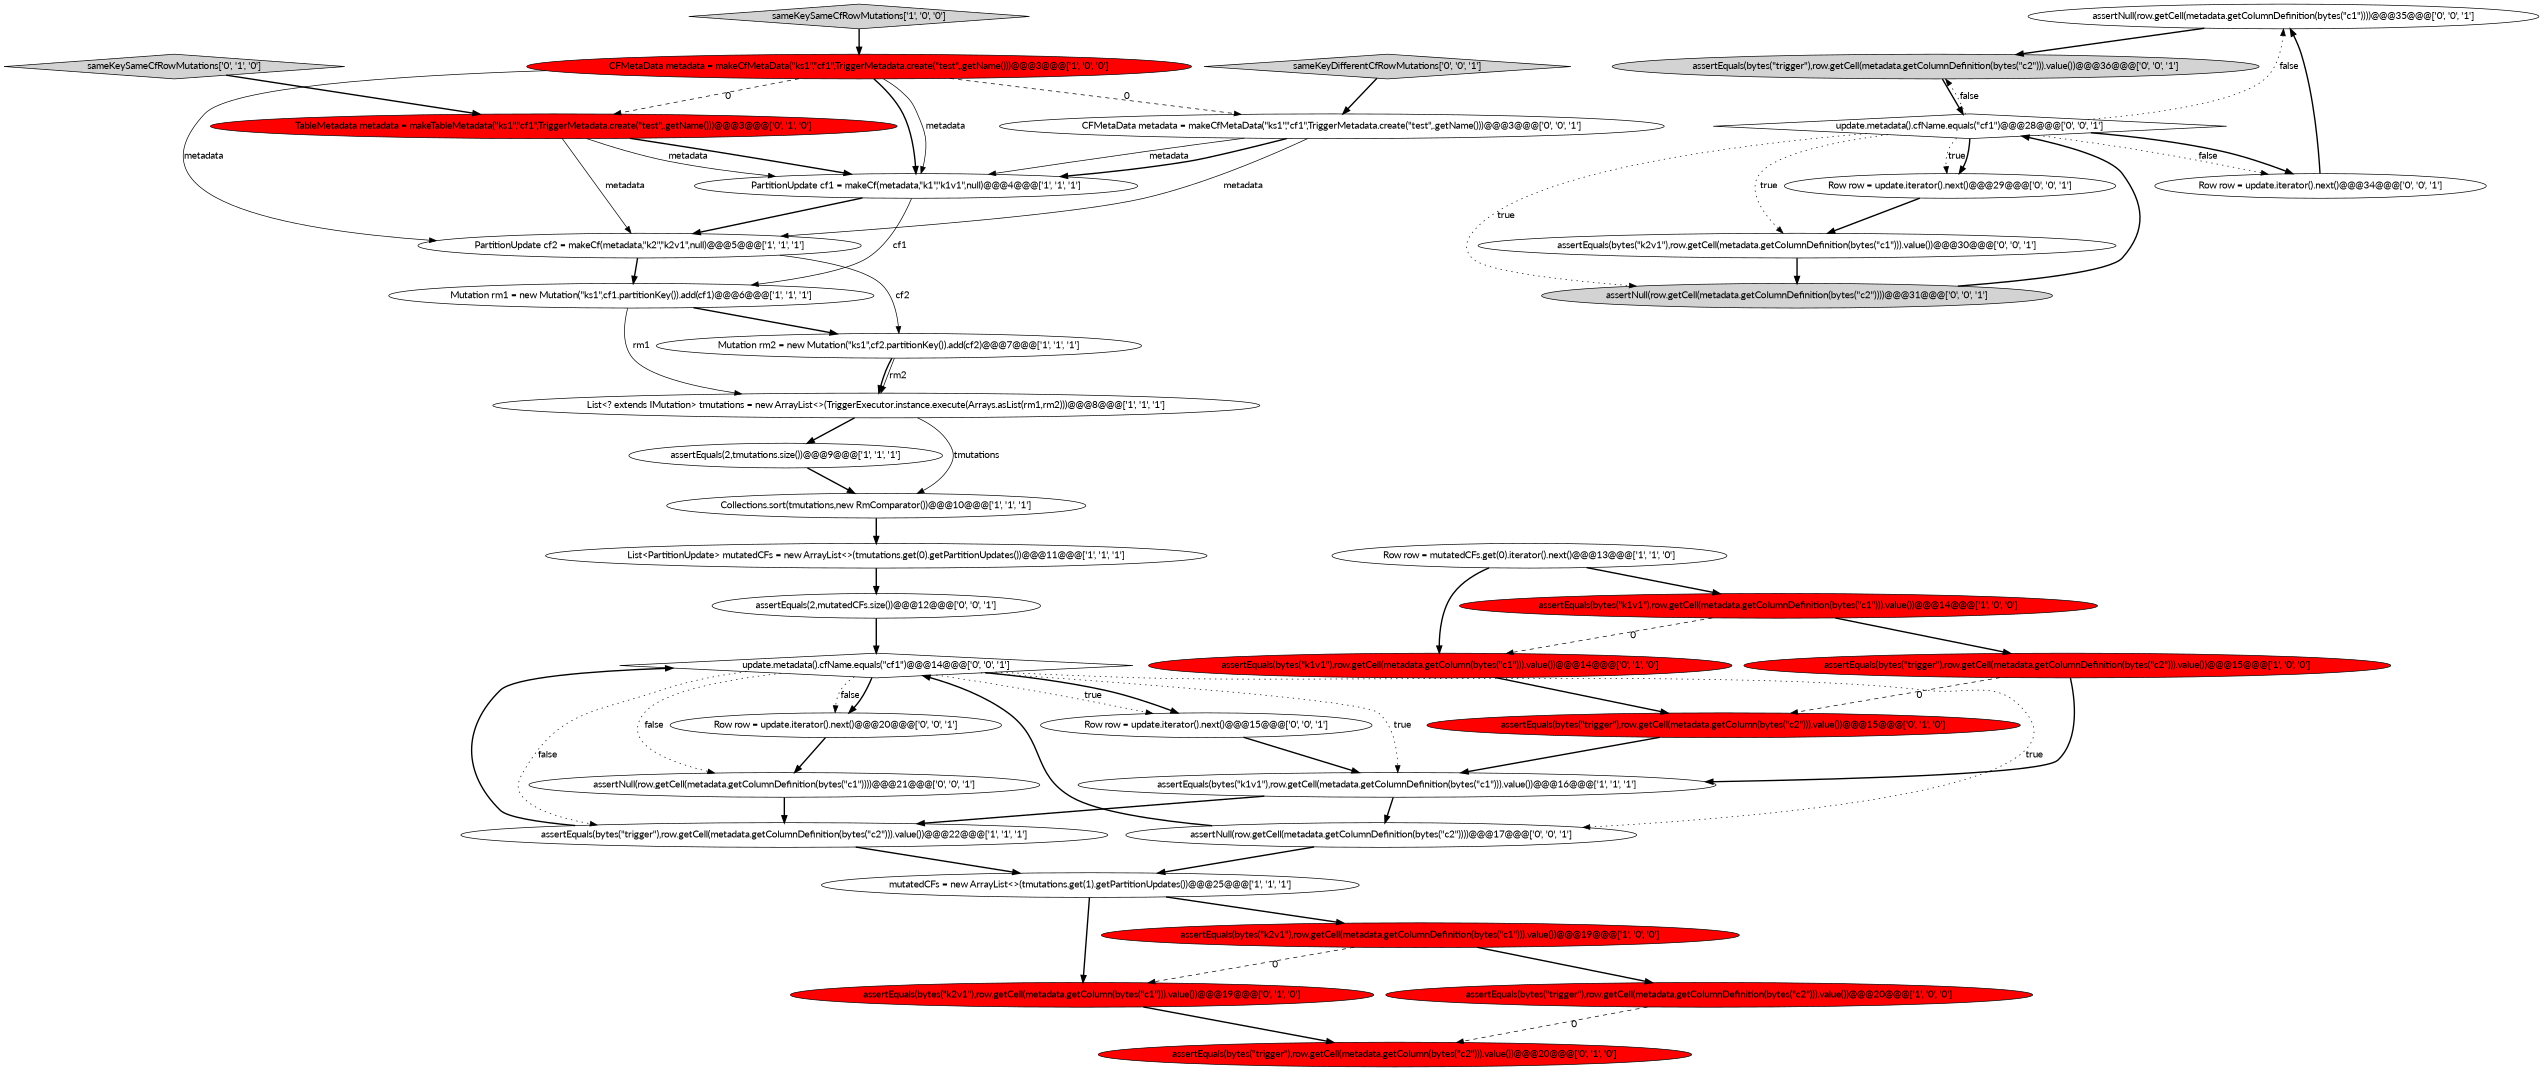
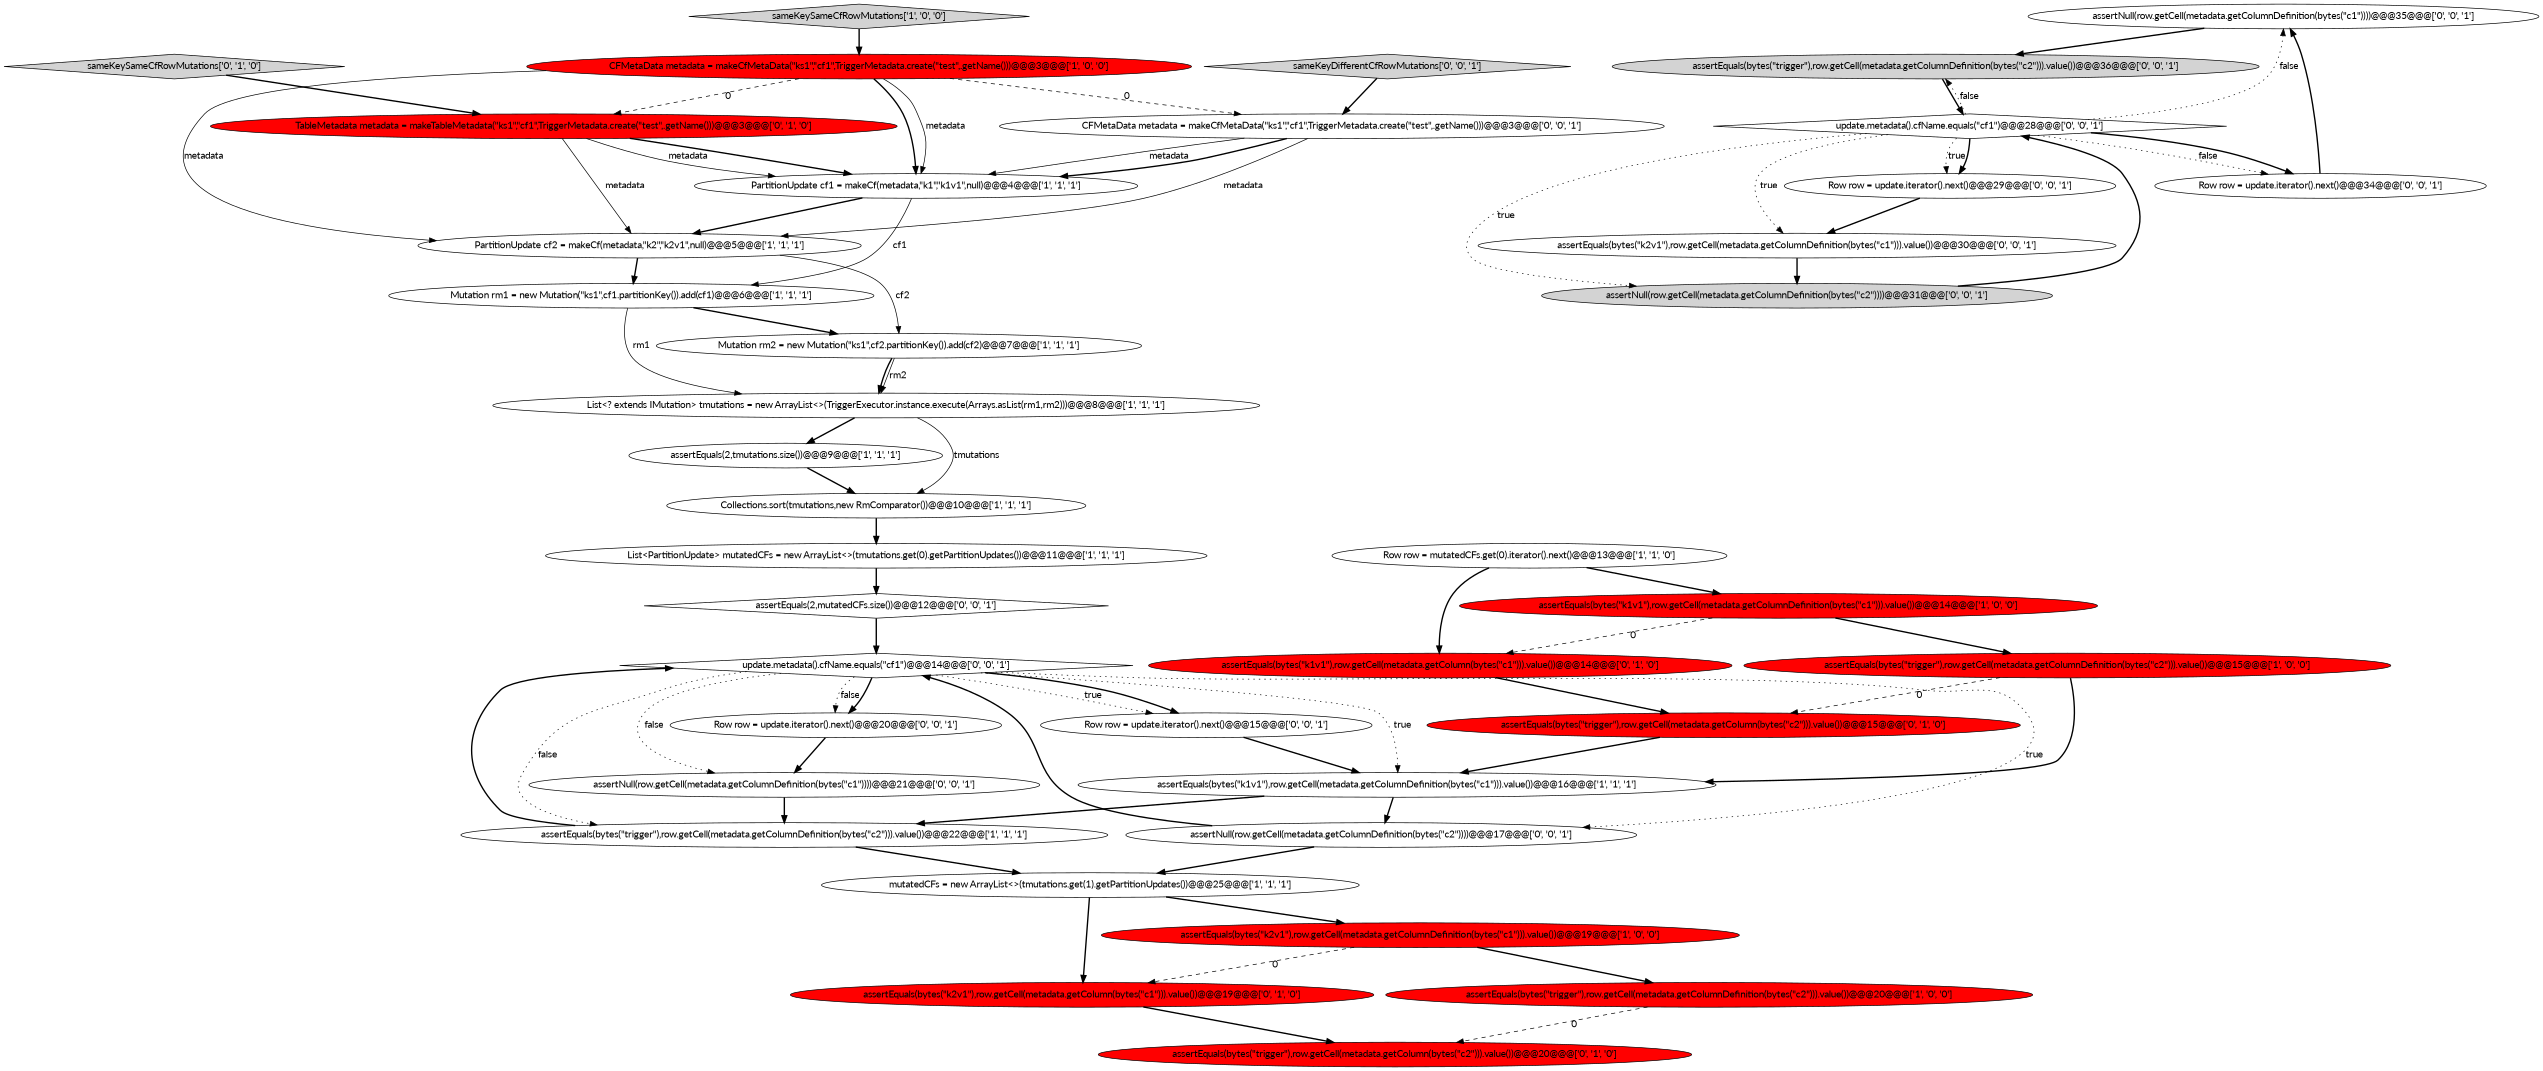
node "assertEquals(2,mutatedCFs.size())@@@12@@@['0', '0', '1']": shape ellipse -> diamond
